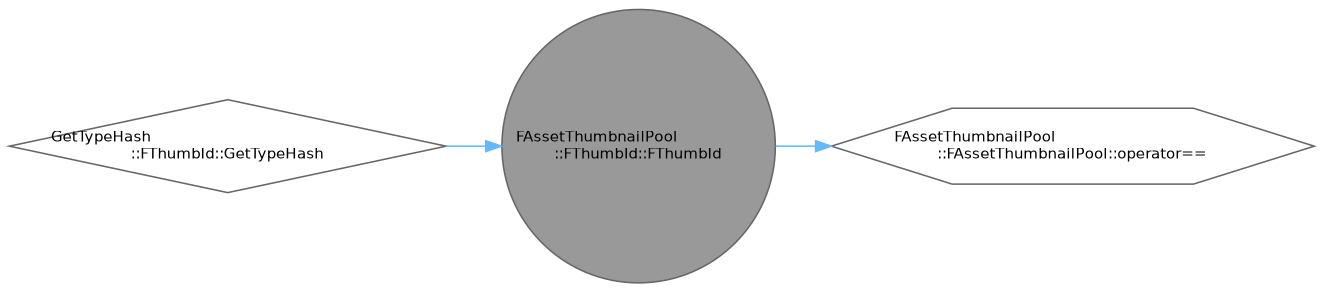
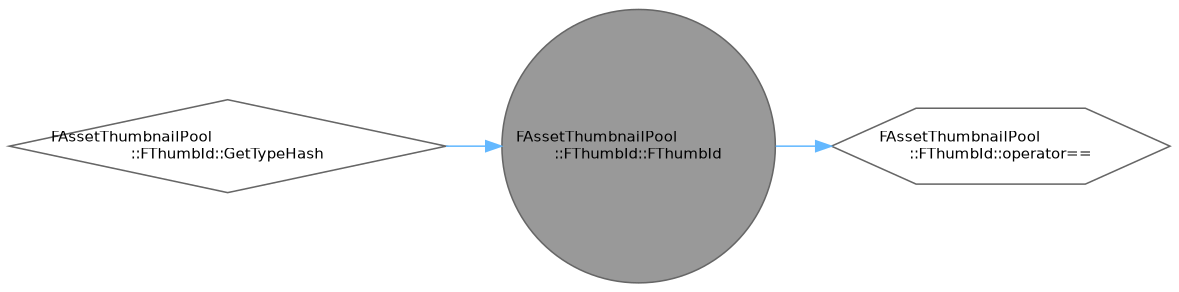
node "GetTypeHash ::FThumbId::GetTypeHash": label "GetTypeHash ::FThumbId::GetTypeHash" -> "FAssetThumbnailPool ::FThumbId::GetTypeHash"
node "FAssetThumbnailPool ::FAssetThumbnailPool::operator==": label "FAssetThumbnailPool ::FAssetThumbnailPool::operator==" -> "FAssetThumbnailPool ::FThumbId::operator=="
